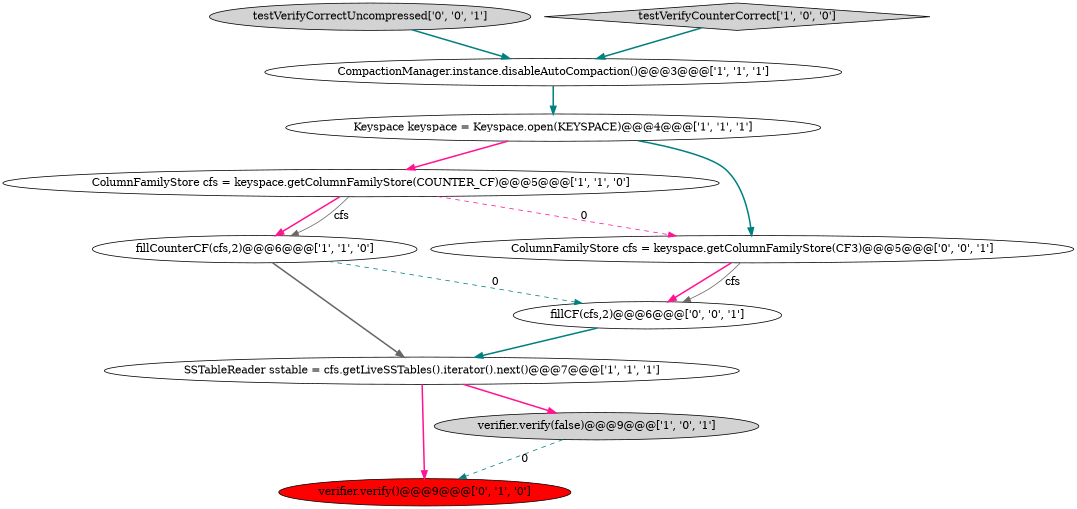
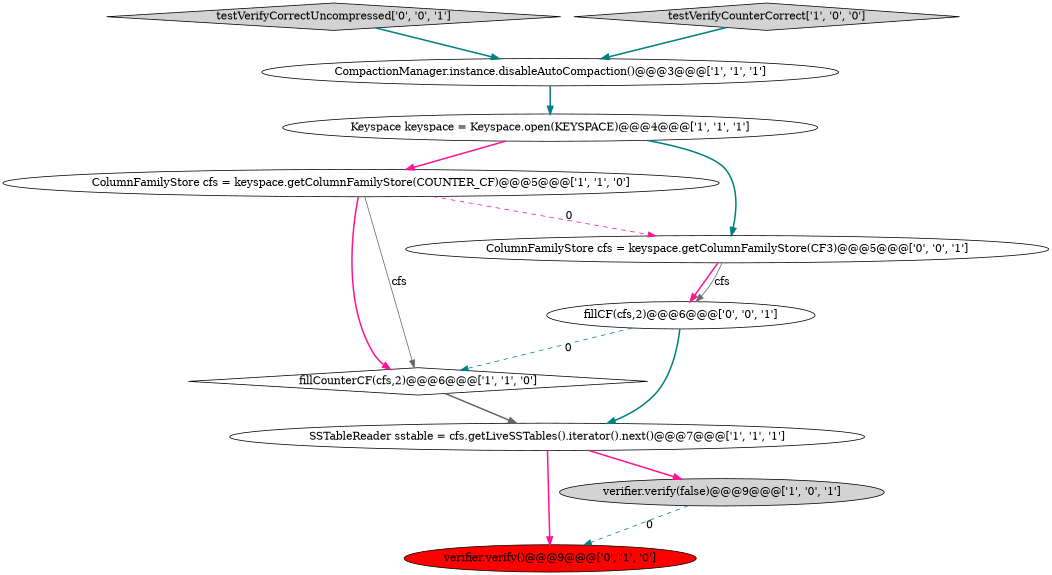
node "testVerifyCorrectUncompressed['0', '0', '1']": shape ellipse -> diamond
node "fillCounterCF(cfs,2)@@@6@@@['1', '1', '0']": shape ellipse -> diamond
edge "fillCounterCF(cfs,2)@@@6@@@['1', '1', '0']" -> "fillCF(cfs,2)@@@6@@@['0', '0', '1']": reversed
